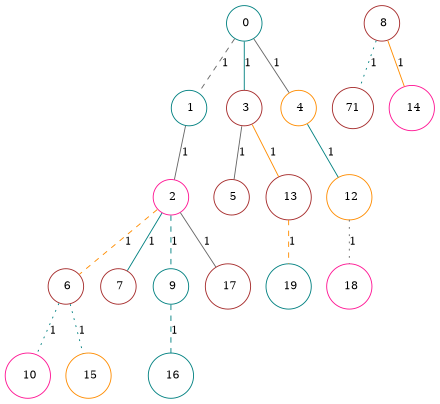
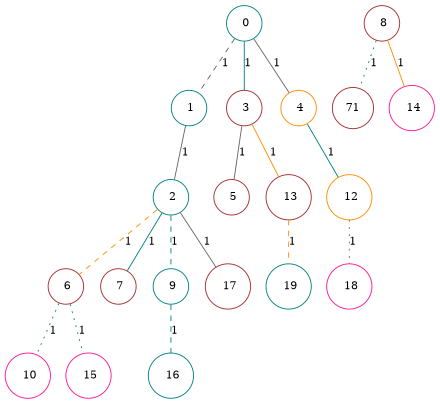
node "2": color deeppink -> teal
node "15": color darkorange -> deeppink
